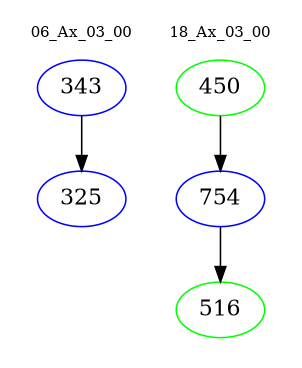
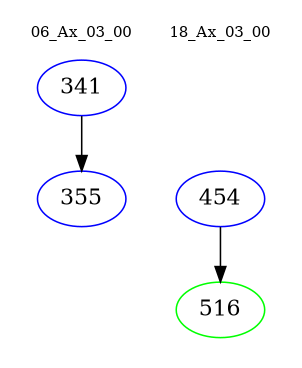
node "343": label "343" -> "341"
node "450": removed
node "325": label "325" -> "355"
node "754": label "754" -> "454"
